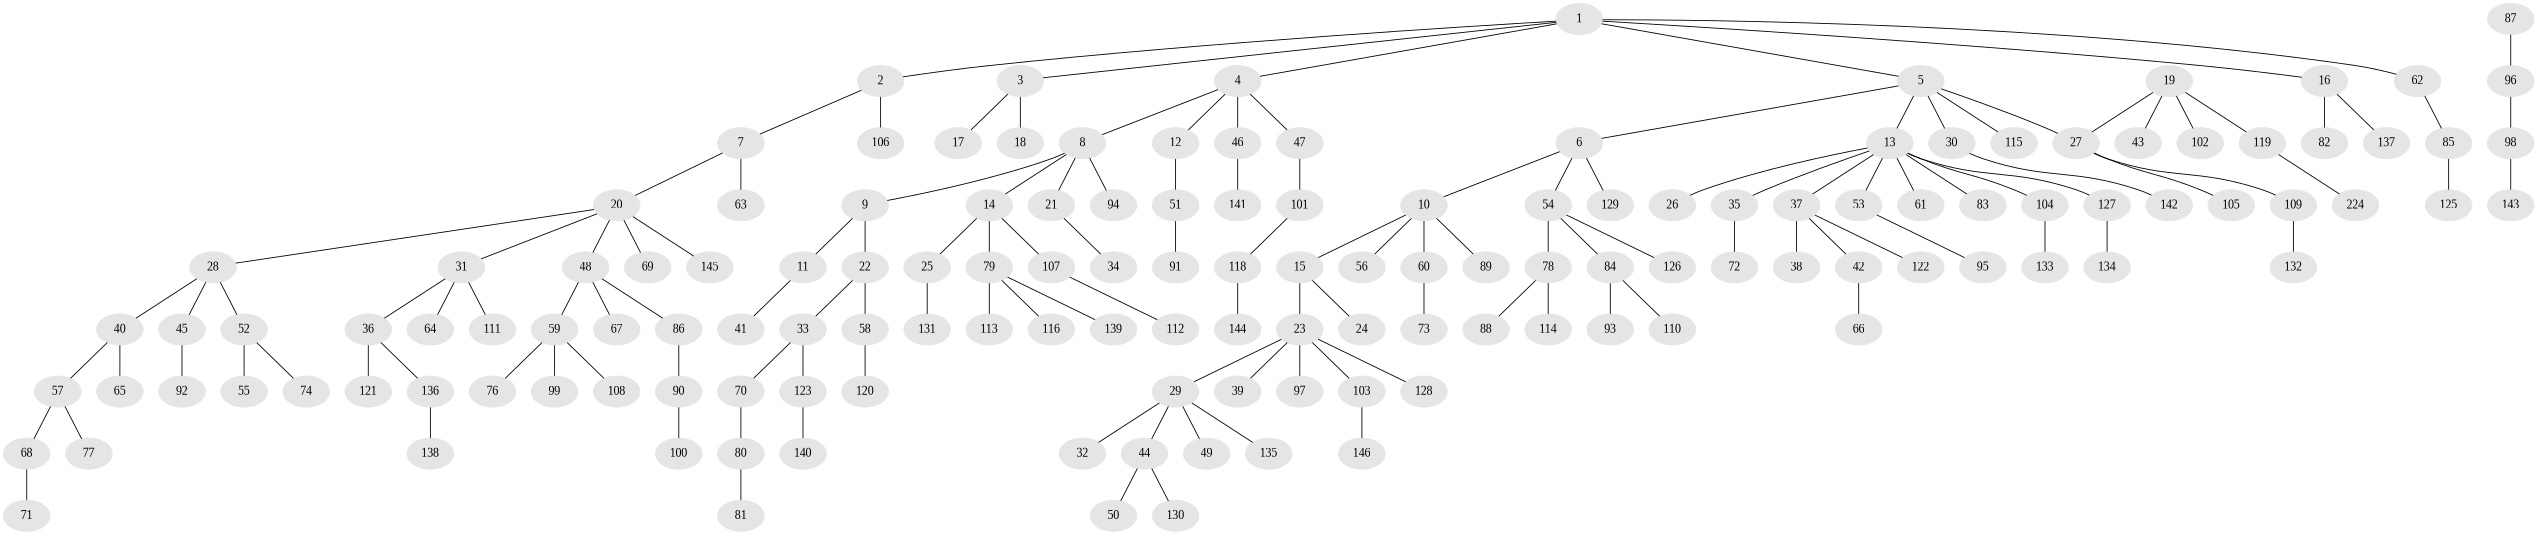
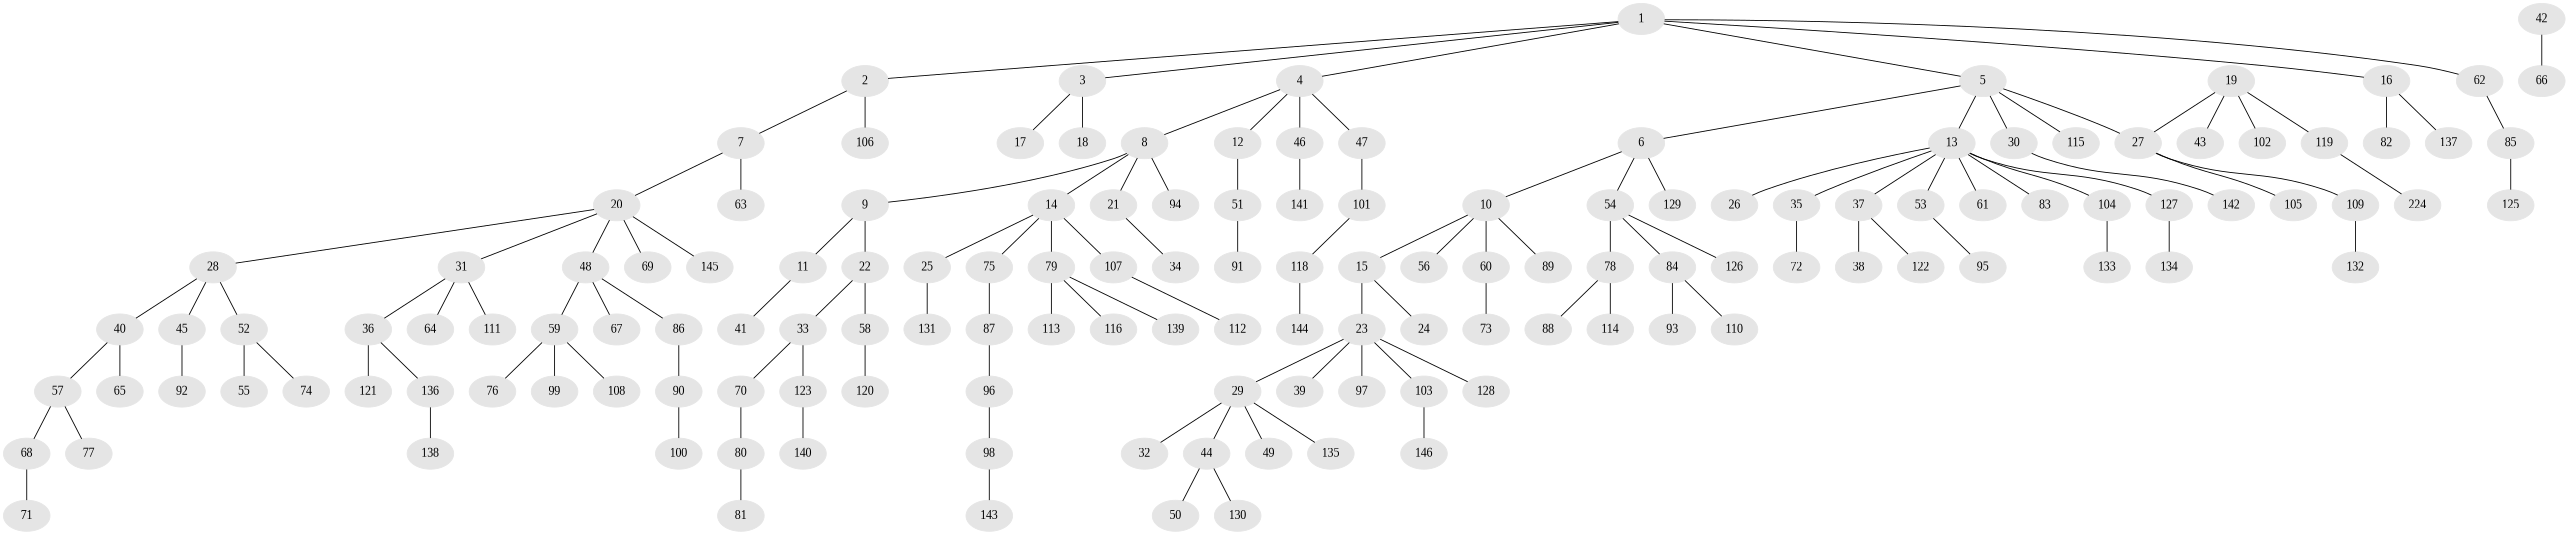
edge "37" -- "42": removed
node "75": added
